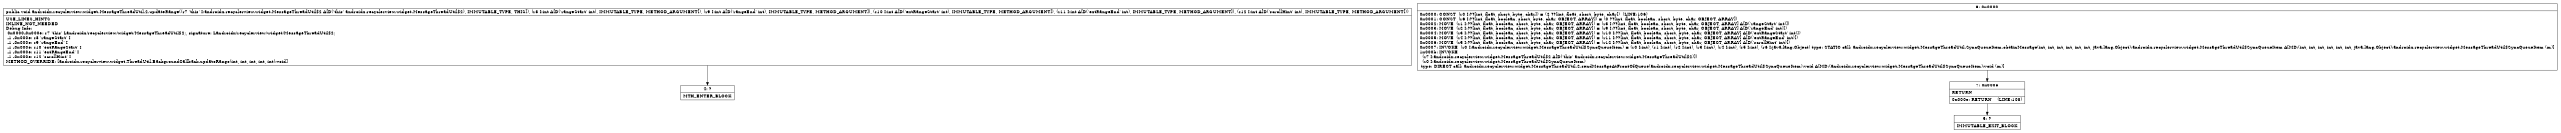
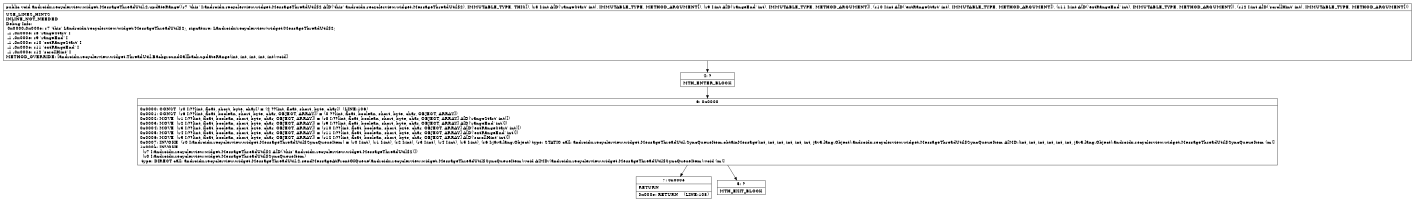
edge "4: ?" -> "6: 0x0000": added
edge "7: 0x000e" -> "5: ?": now "6: 0x0000" -> "5: ?"
node "5: ?": text "IMMUTABLE_EXIT_BLOCK" -> "MTH_EXIT_BLOCK"
